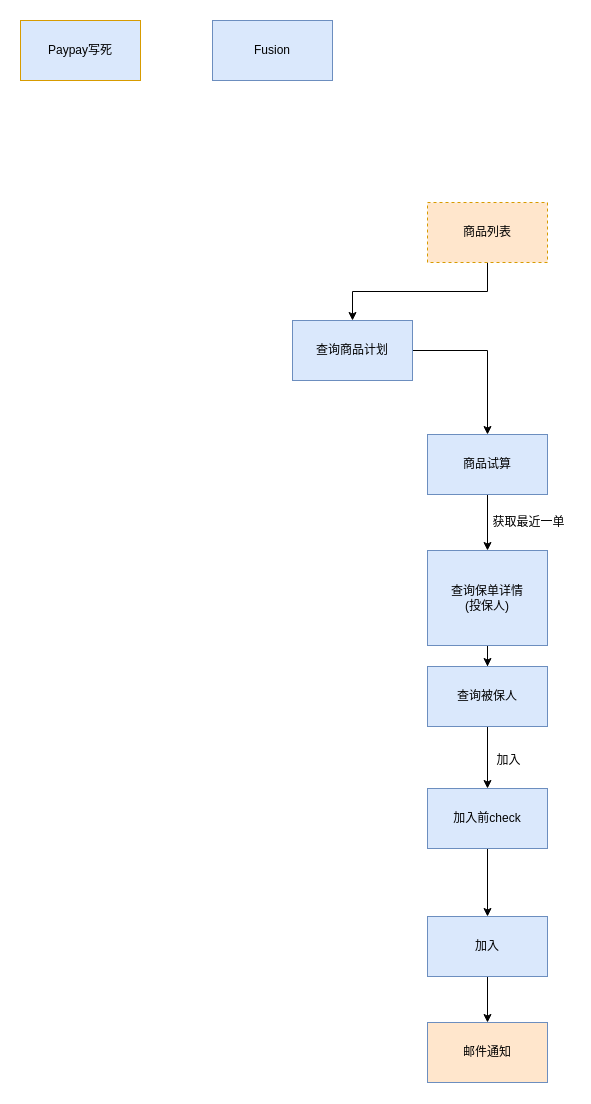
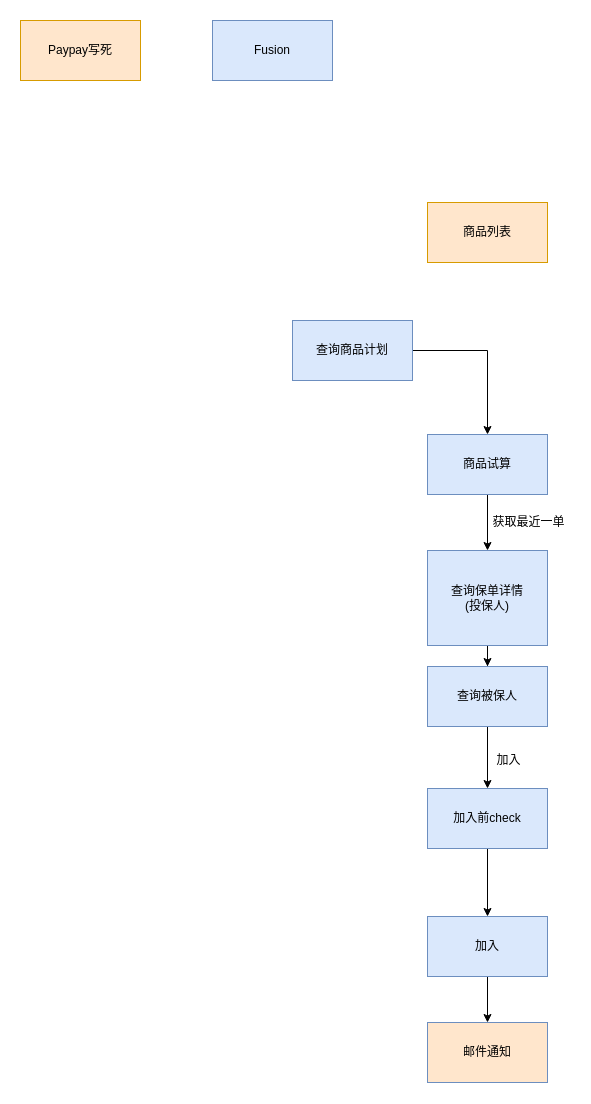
node "Paypay写死": fillcolor #dae8fc -> #ffe6cc
node "商品列表": style dashed -> solid
edge "商品列表" -> "查询商品计划": removed
